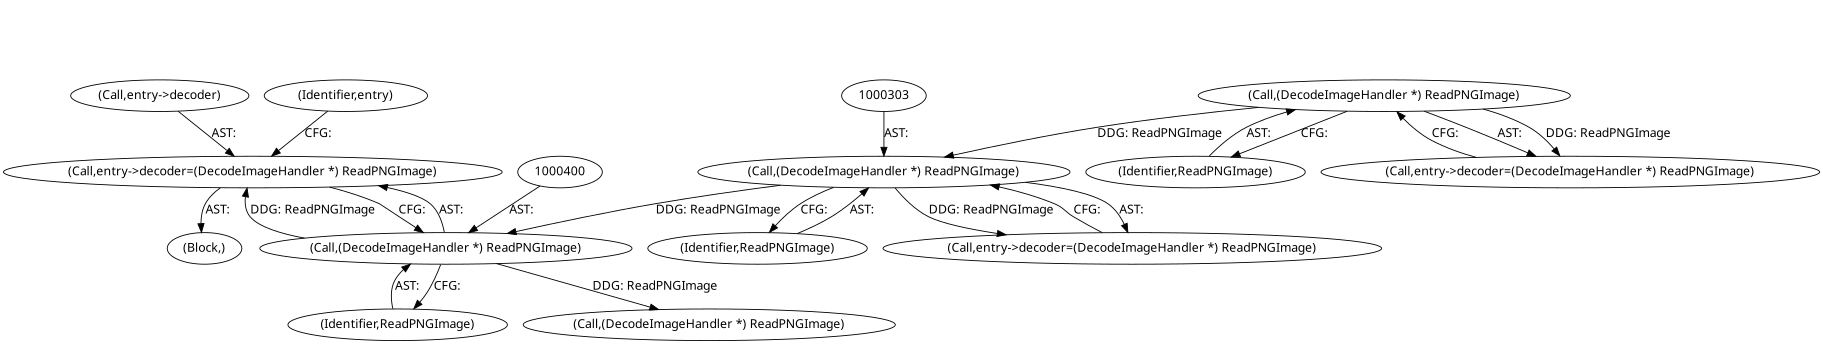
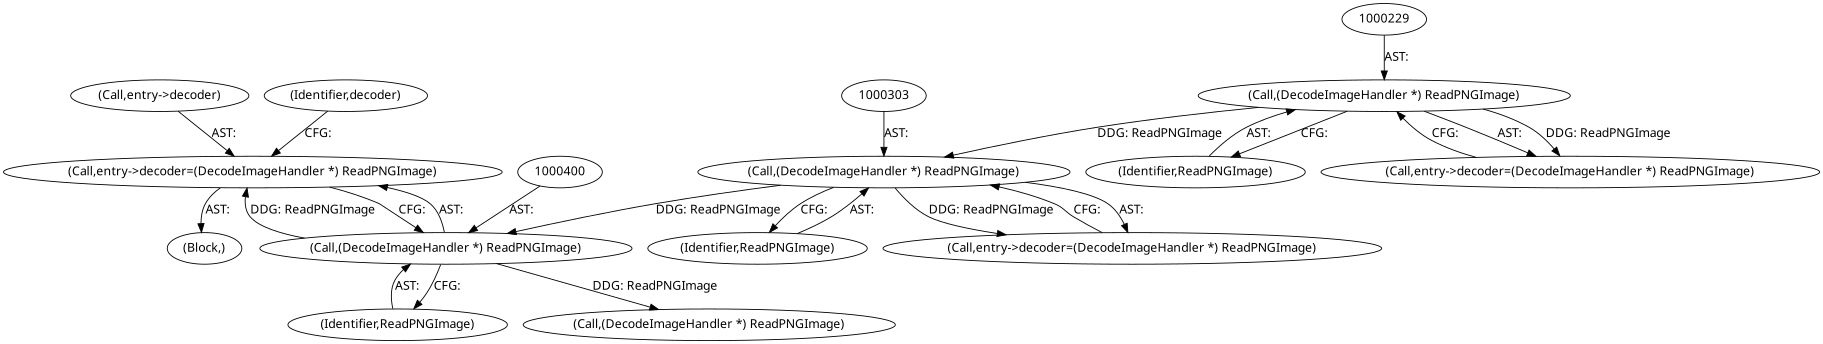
node "1000229": added
node "(Identifier,entry)": label "(Identifier,entry)" -> "(Identifier,decoder)"
